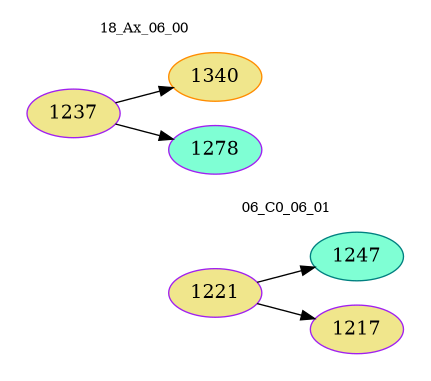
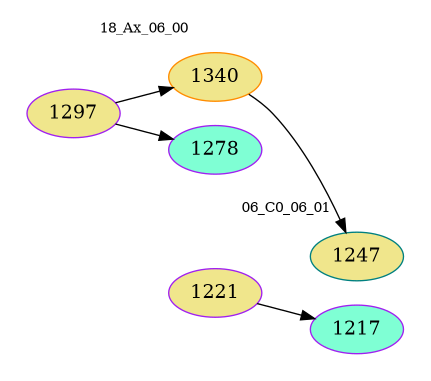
node "1237": label "1237" -> "1297"
node "1247": fillcolor aquamarine -> khaki
edge "1221" -> "1247": now "1340" -> "1247"
node "1217": fillcolor khaki -> aquamarine
